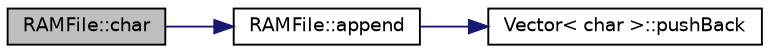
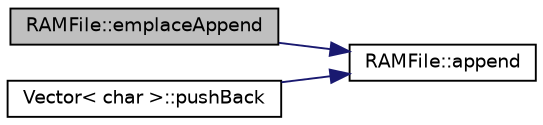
node "RAMFile::char": label "RAMFile::char" -> "RAMFile::emplaceAppend"
edge "RAMFile::append" -> "Vector< char >::pushBack": reversed
